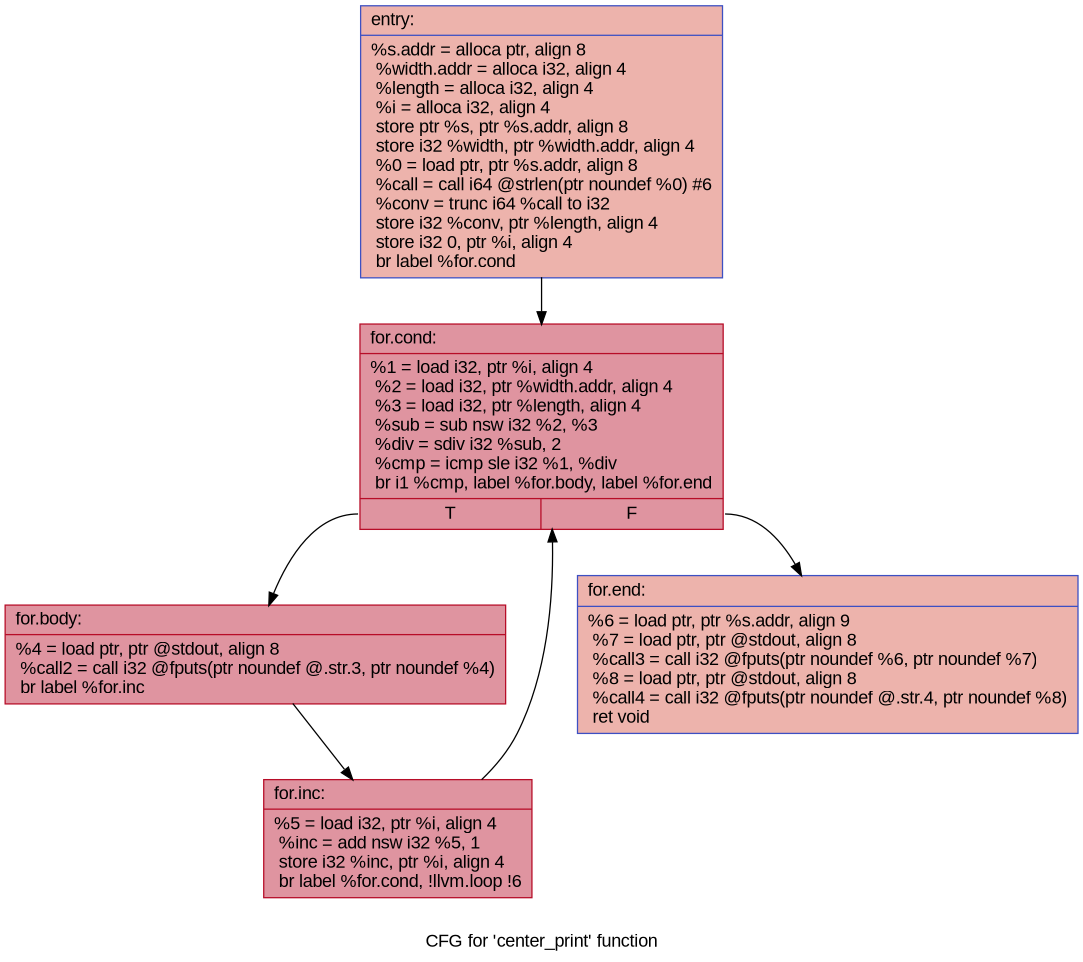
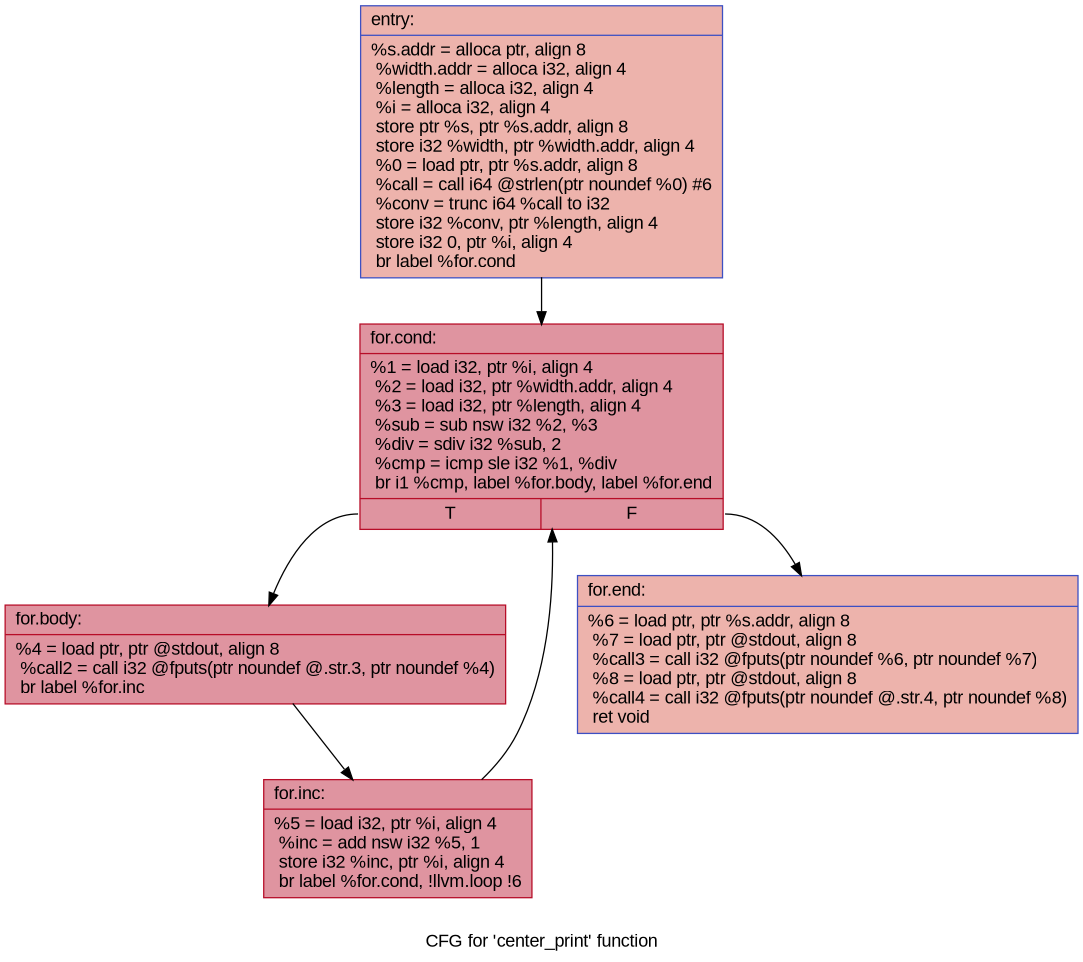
node "for.end:": text "%6 = load ptr, ptr %s.addr, align 9" -> "%6 = load ptr, ptr %s.addr, align 8"
